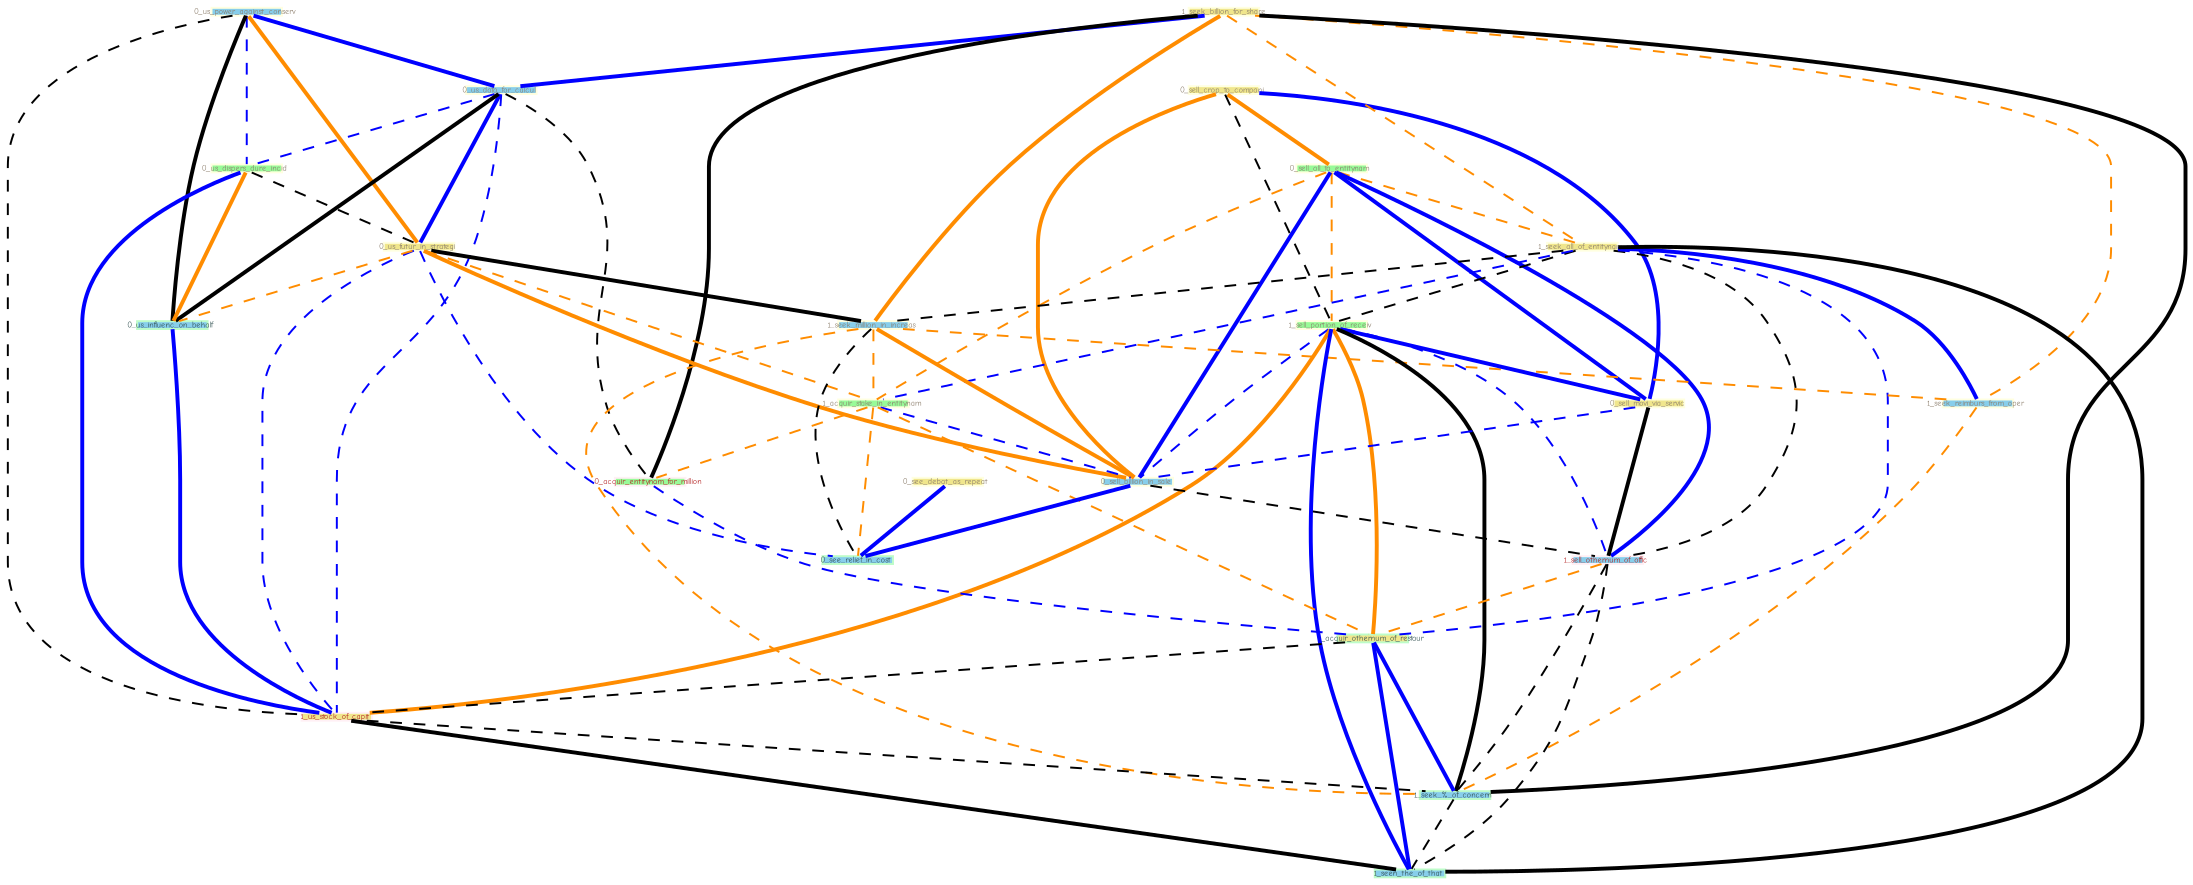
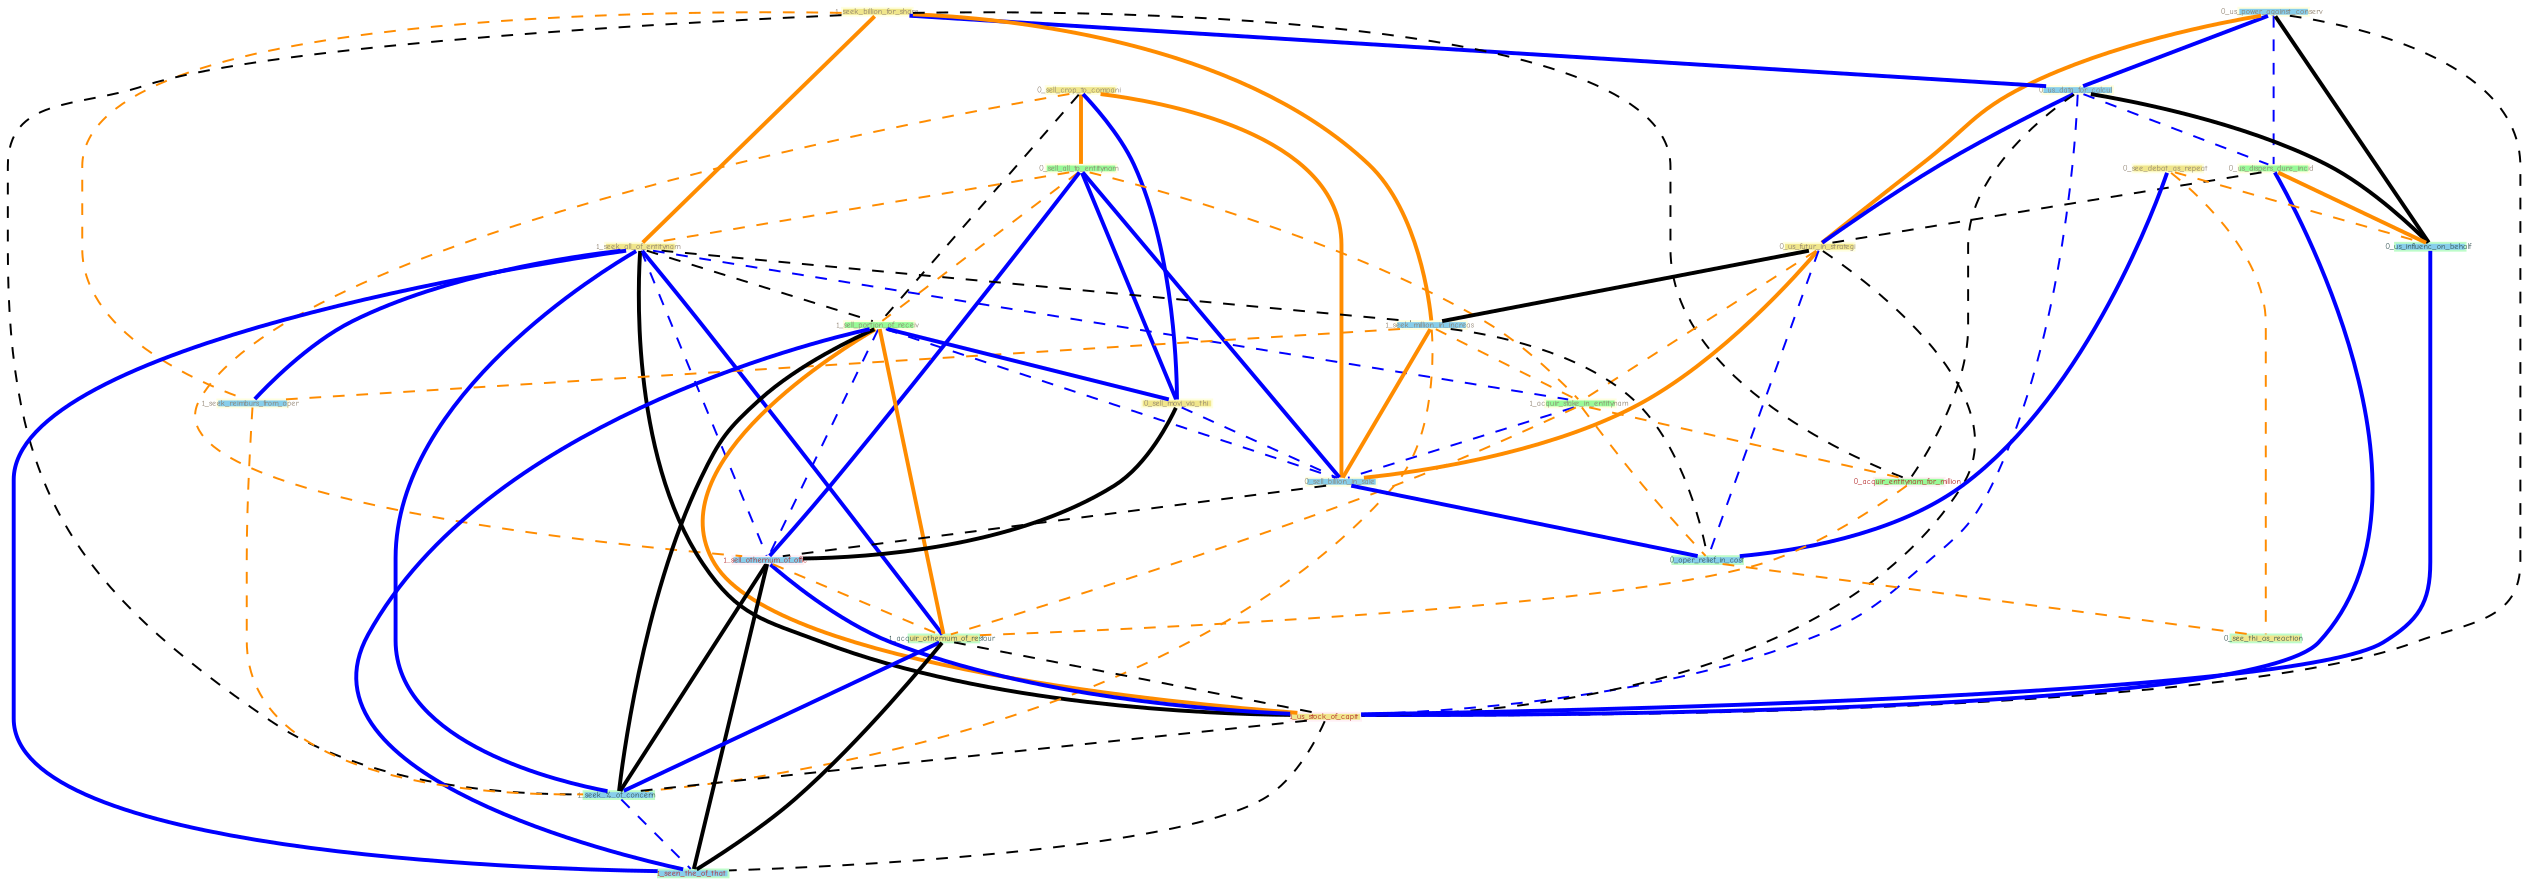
edge "1_seek_billion_for_share" -- "0_acquir_entitynam_for_million": style bold -> dashed
edge "1_seek_billion_for_share" -- "1_seek_all_of_entitynam": style dashed -> bold
edge "1_seek_billion_for_share" -- "1_seek_%_of_concern": style bold -> dashed
edge "0_sell_crop_to_compani" -- "1_sell_othernum_of_offic": added
edge "0_us_futur_in_strategi" -- "0_us_influenc_on_behalf": now "0_see_debat_as_repeat" -- "0_us_influenc_on_behalf"
node "0_sell_movi_via_servic": label "0_sell_movi_via_servic" -> "0_sell_movi_via_thi"
edge "1_seek_all_of_entitynam" -- "1_sell_othernum_of_offic": color black -> blue
edge "0_us_futur_in_strategi" -- "1_us_stock_of_capit": color blue -> black
edge "1_seek_all_of_entitynam" -- "1_seek_%_of_concern": added
edge "1_seek_all_of_entitynam" -- "1_acquir_othernum_of_restaur": style dashed -> bold
node "0_see_relief_in_cost": label "0_see_relief_in_cost" -> "0_oper_relief_in_cost"
edge "0_acquir_entitynam_for_million" -- "1_acquir_othernum_of_restaur": color blue -> darkorange
edge "1_seek_all_of_entitynam" -- "1_us_stock_of_capit": added
node "0_see_thi_as_reaction": added
edge "1_seek_all_of_entitynam" -- "1_seen_the_of_that": color black -> blue
edge "1_sell_othernum_of_offic" -- "1_us_stock_of_capit": added
edge "1_sell_othernum_of_offic" -- "1_seek_%_of_concern": style dashed -> bold
edge "1_sell_othernum_of_offic" -- "1_seen_the_of_that": style dashed -> bold
edge "1_acquir_othernum_of_restaur" -- "1_seen_the_of_that": color blue -> black
edge "1_us_stock_of_capit" -- "1_seen_the_of_that": style bold -> dashed
edge "1_seek_%_of_concern" -- "1_seen_the_of_that": color black -> blue
node "1_seen_the_of_that": fontcolor #2f4f4f -> #b22222
